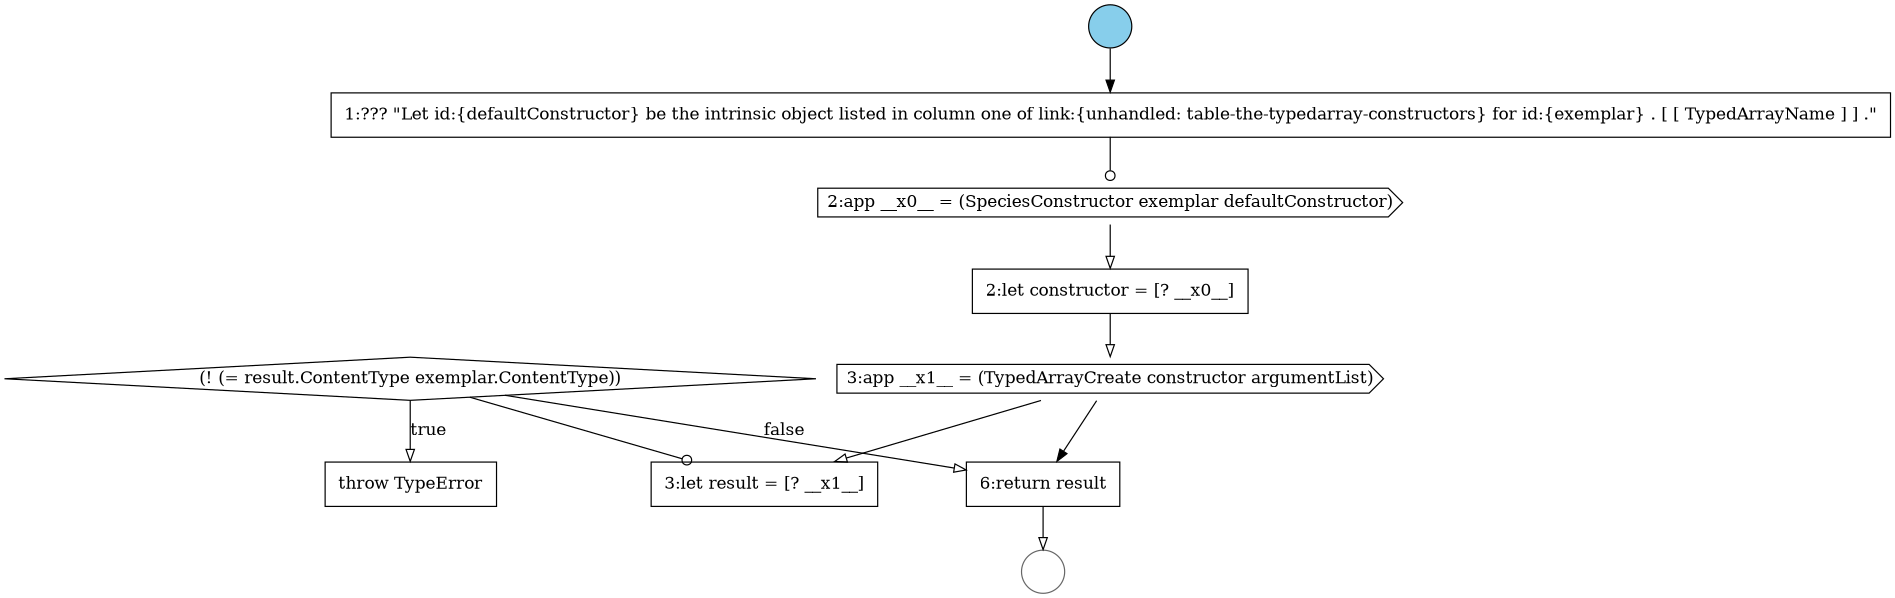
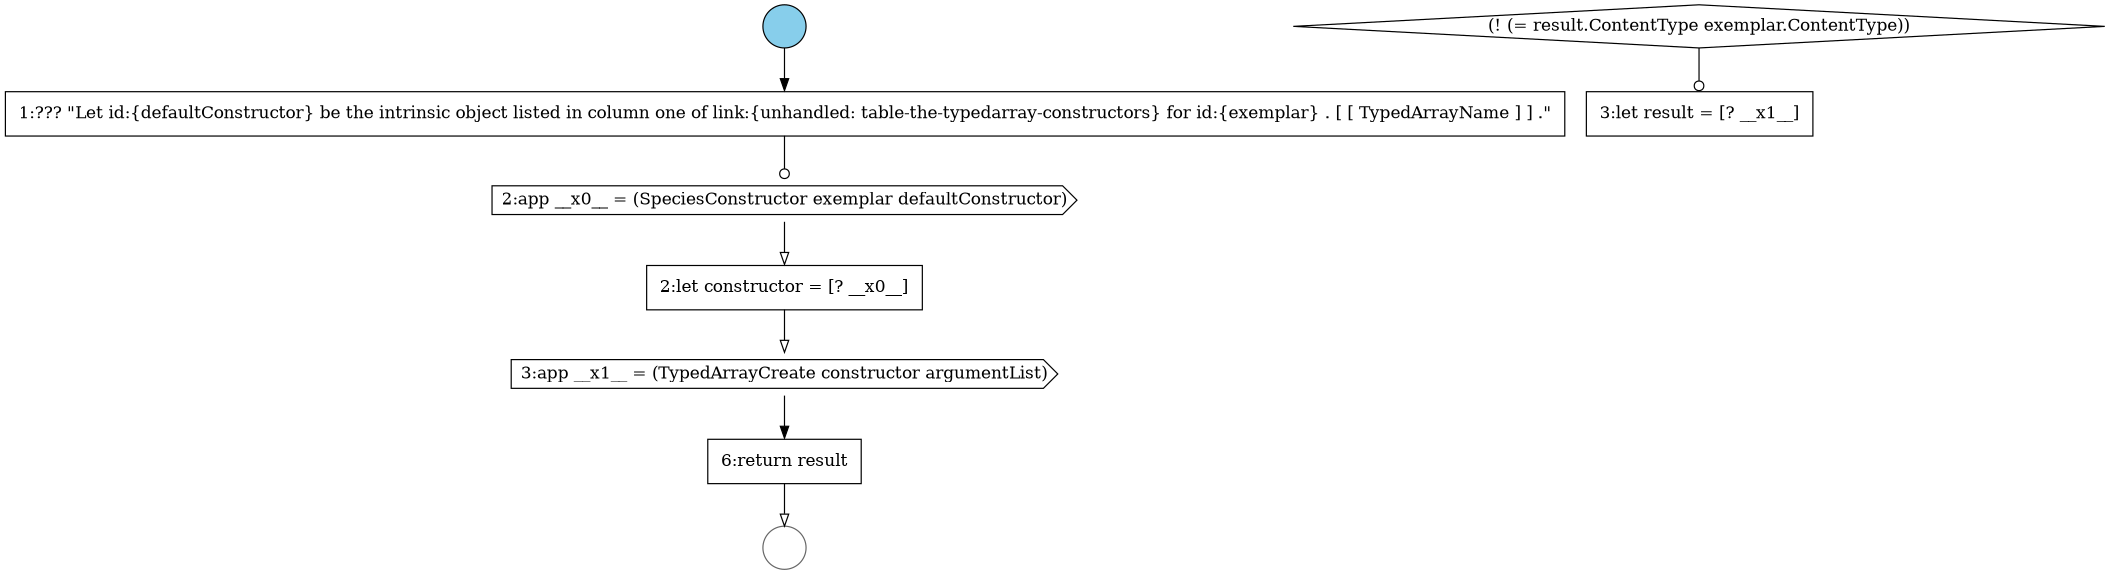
edge "3:app __x1__ = (TypedArrayCreate constructor argumentList)" -> "3:let result = [? __x1__]": removed
edge "(! (= result.ContentType exemplar.ContentType))" -> "6:return result": removed, label "false"
node "throw TypeError": removed
